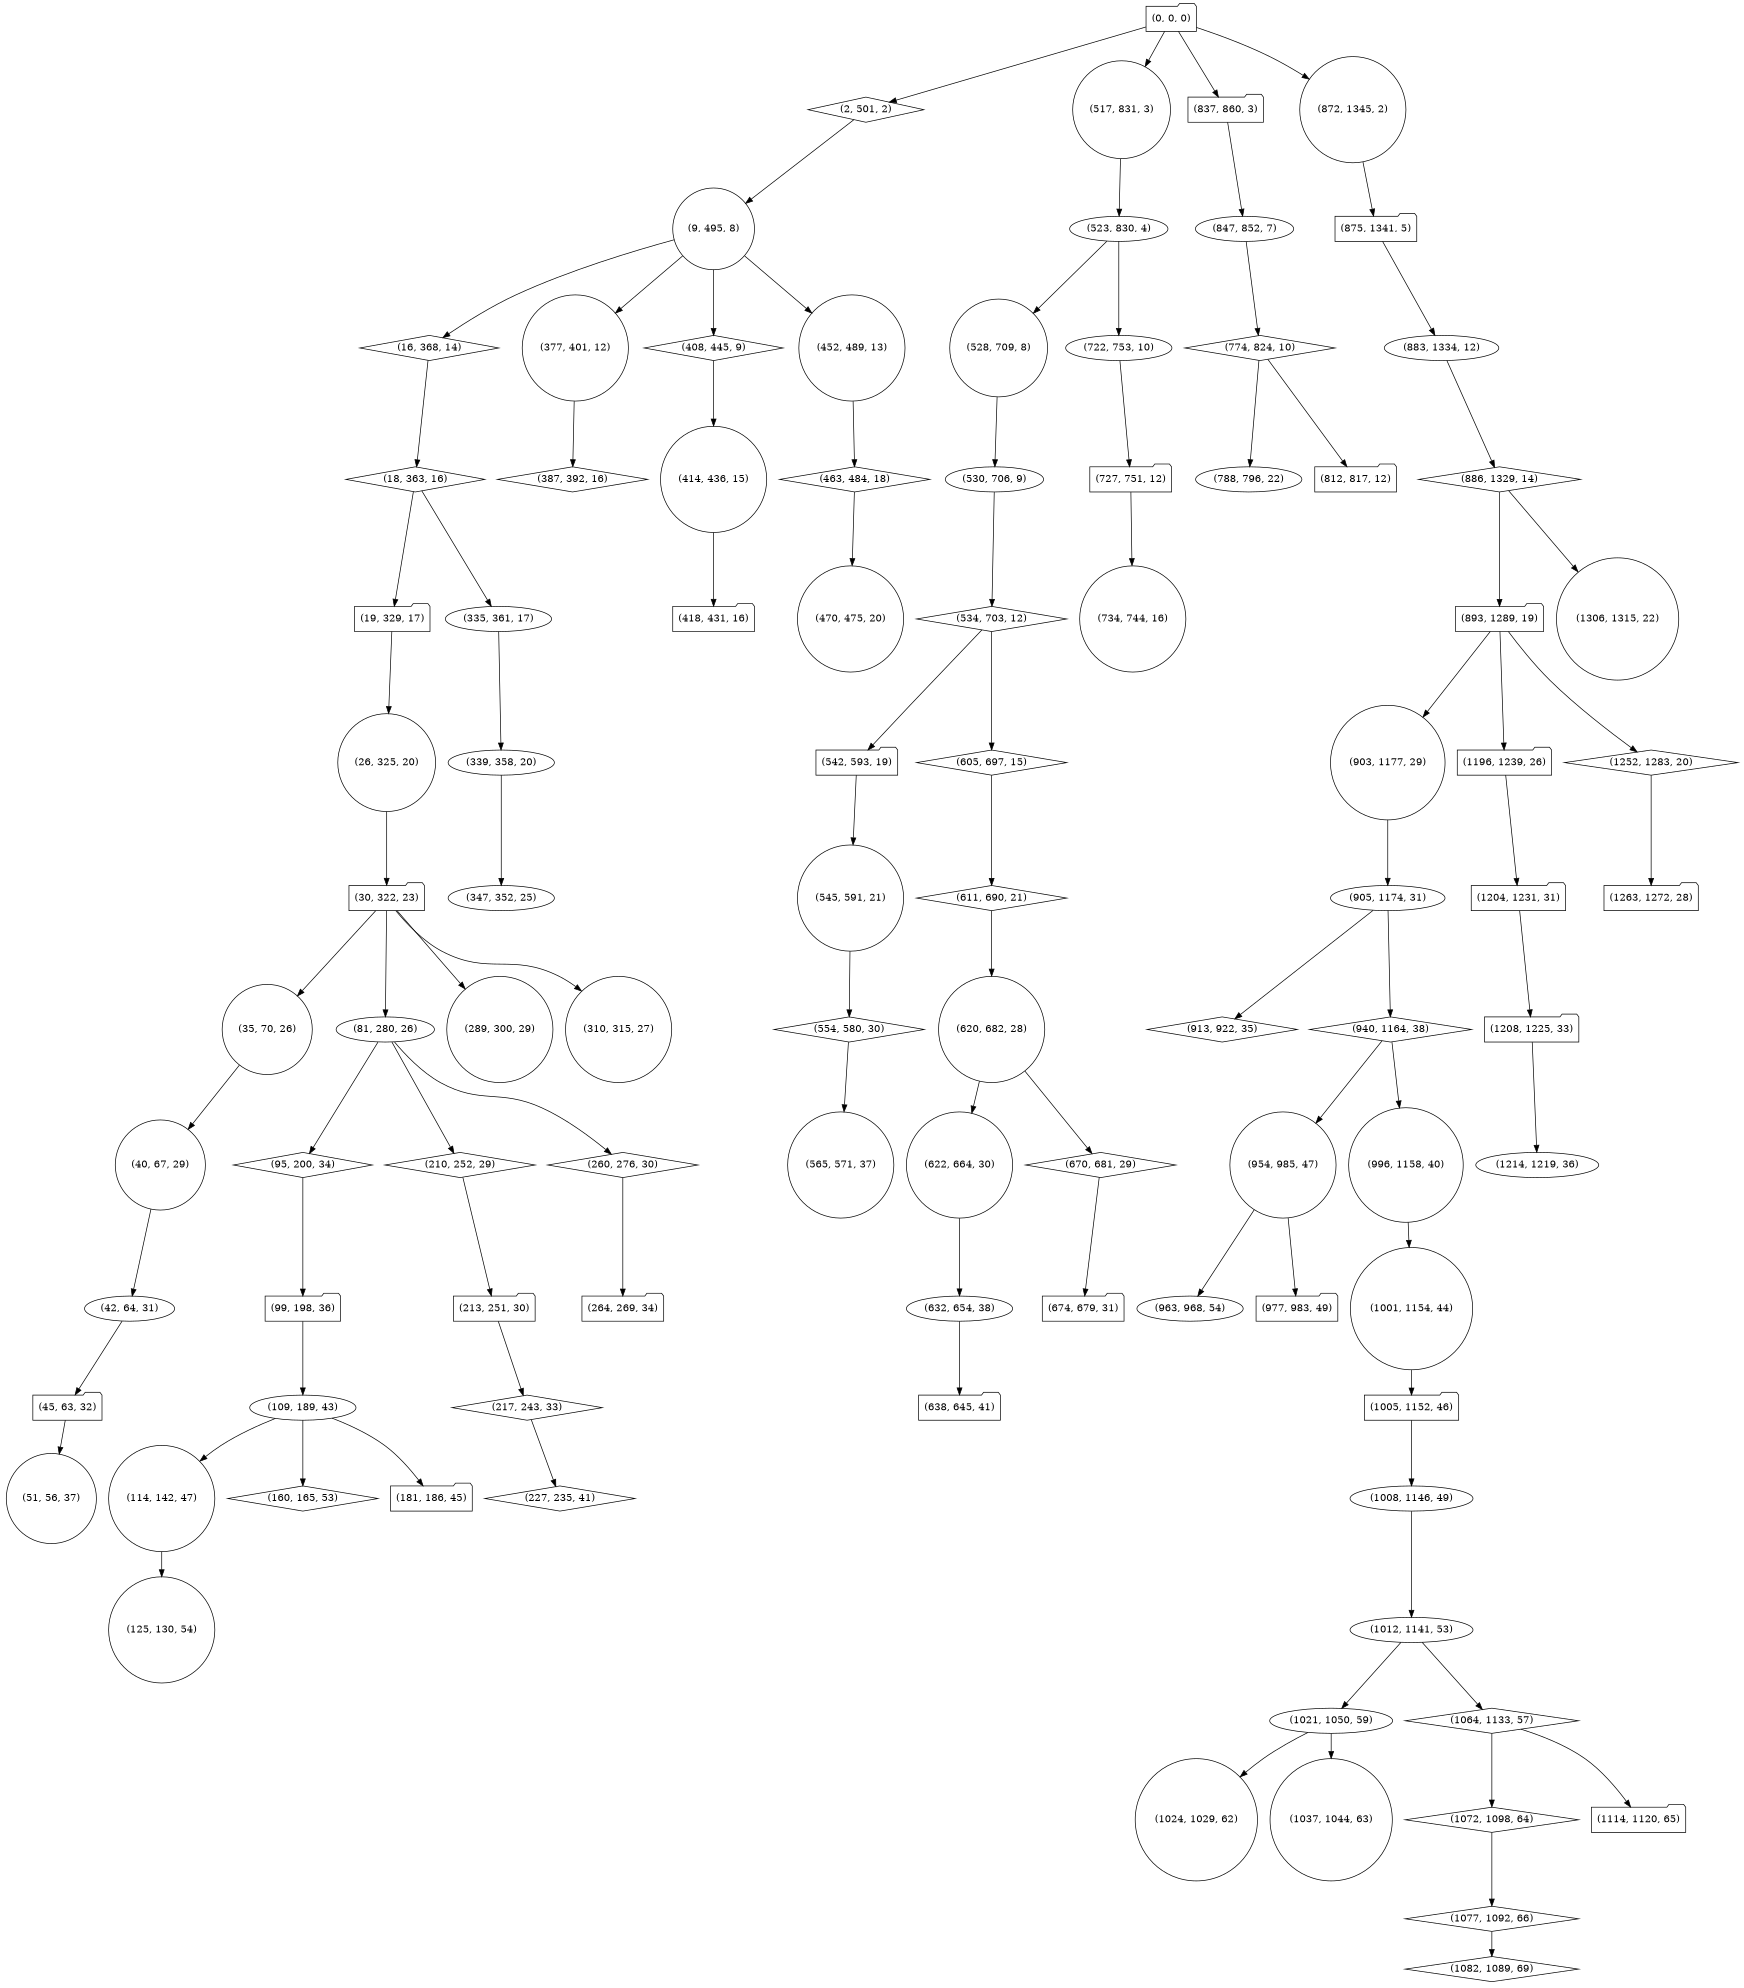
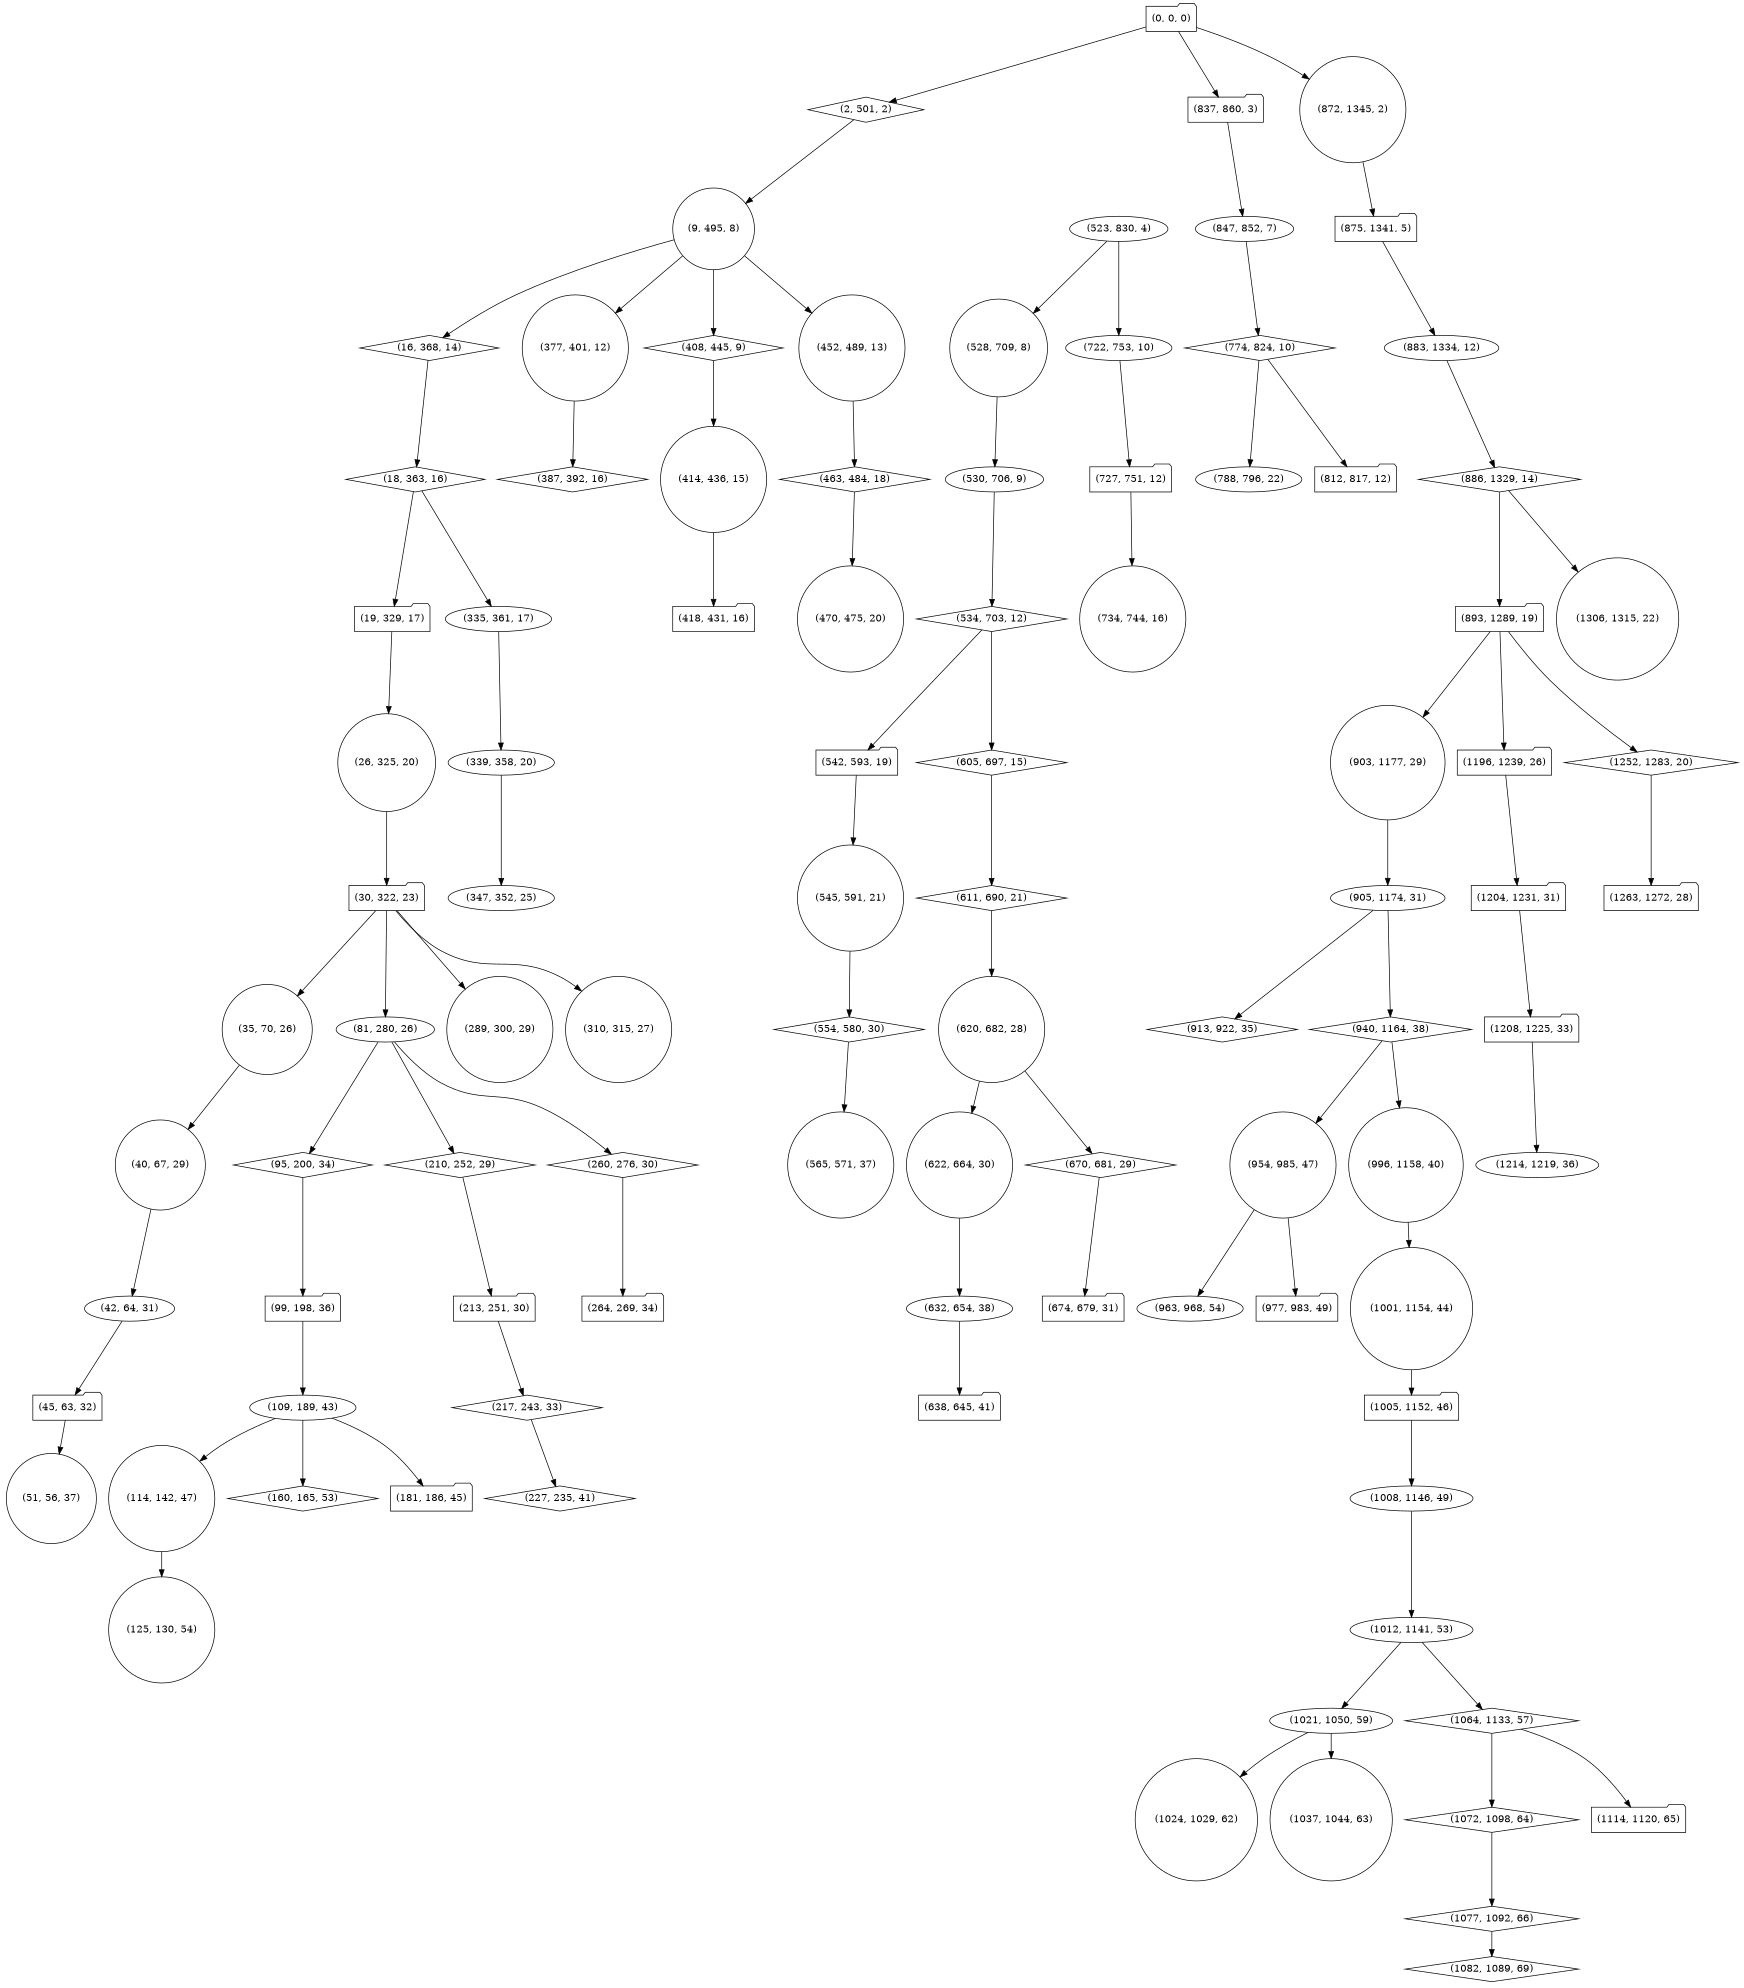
node "(517, 831, 3)": removed
